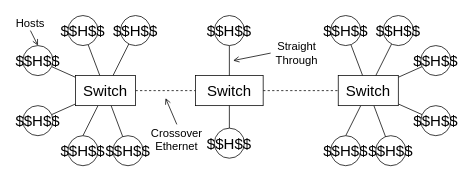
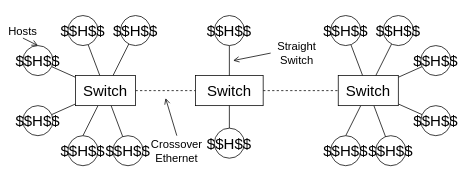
node "Hosts": moved (30, 23) -> (23, 30)
node "Straight Through": label "Straight Through" -> "Straight Switch"
node "Crossover Ethernet": moved (177, 139) -> (177, 150)
